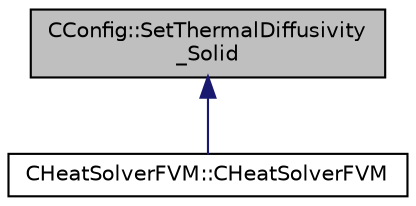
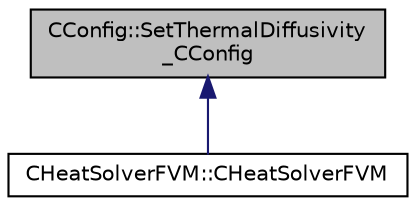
node "CConfig::SetThermalDiffusivity _Solid": label "CConfig::SetThermalDiffusivity _Solid" -> "CConfig::SetThermalDiffusivity _CConfig"
